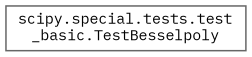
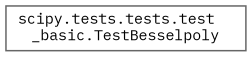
node "scipy.special.tests.test _basic.TestBesselpoly": label "scipy.special.tests.test _basic.TestBesselpoly" -> "scipy.tests.tests.test _basic.TestBesselpoly"
